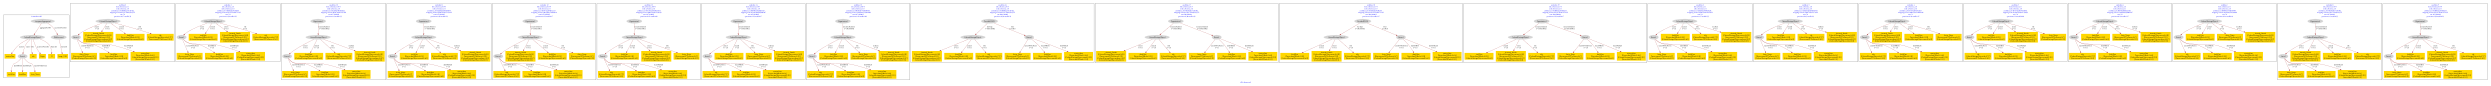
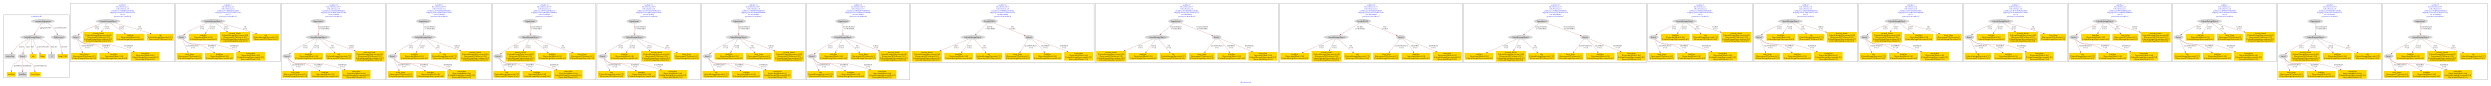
node "creationDate": fillcolor gold -> lightgray
node "ID": fillcolor gold -> lightgray
node "deathDate": fillcolor gold -> lightgray
